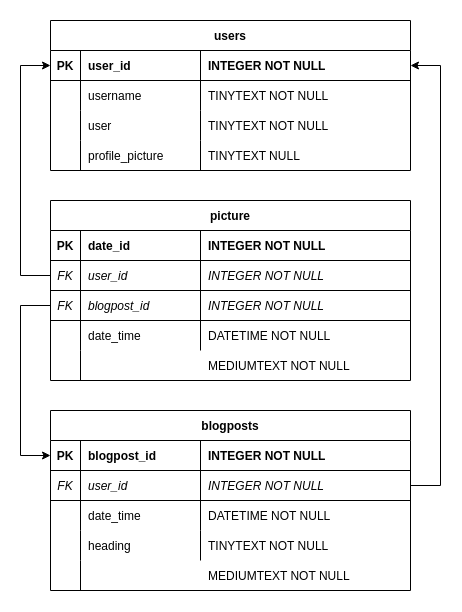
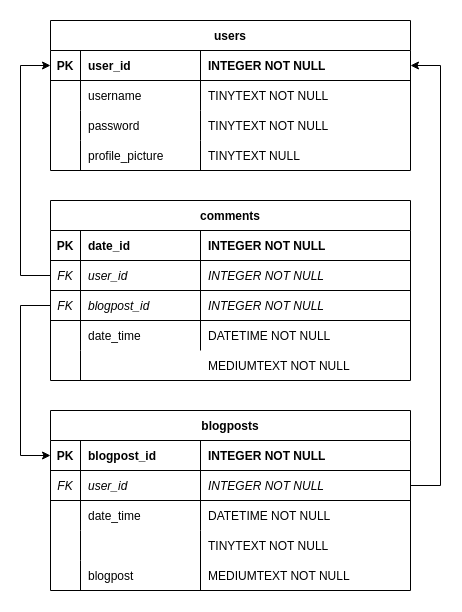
node "user": label "user" -> "password"
node "picture": label "picture" -> "comments"
node "heading": removed
node "blogpost": added
